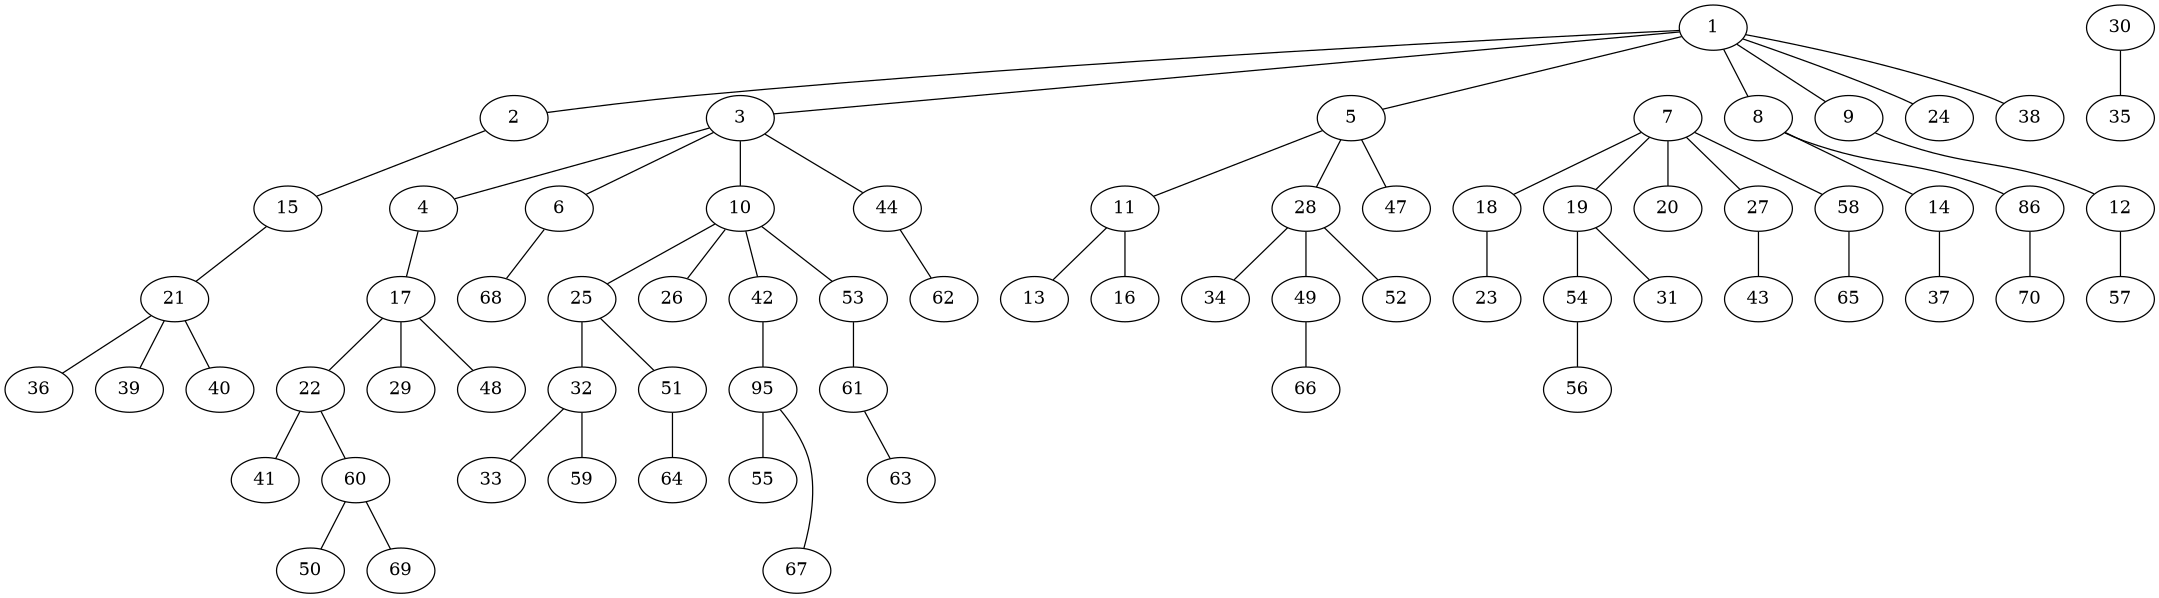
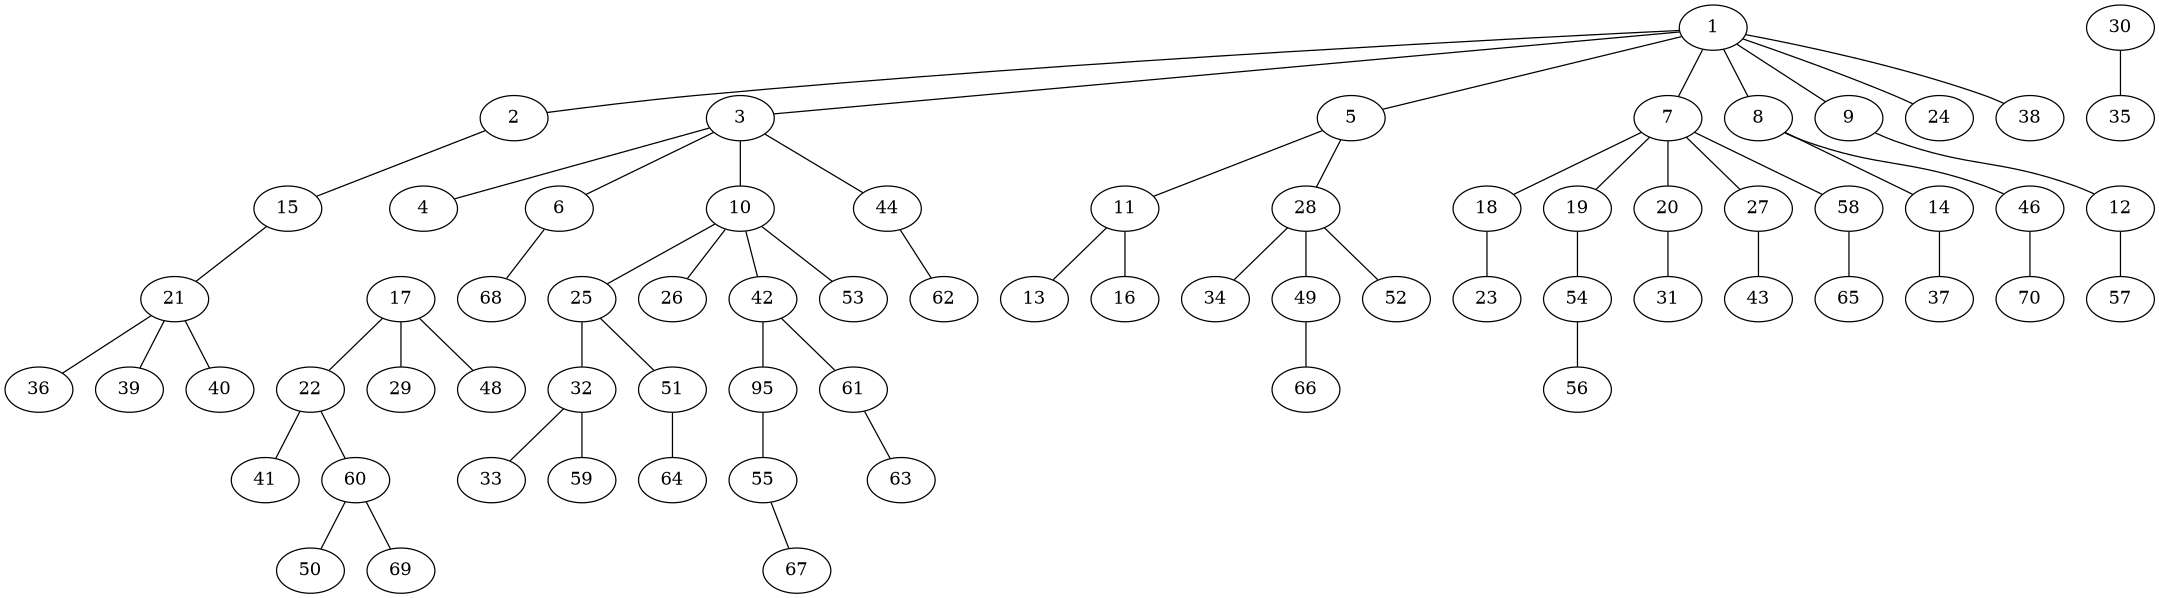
edge "1" -- "7": added
node "47": removed
node "86": label "86" -> "46"
edge "4" -- "17": removed
edge "19" -- "31": now "20" -- "31"
edge "53" -- "61": now "42" -- "61"
edge "95" -- "67": now "55" -- "67"
